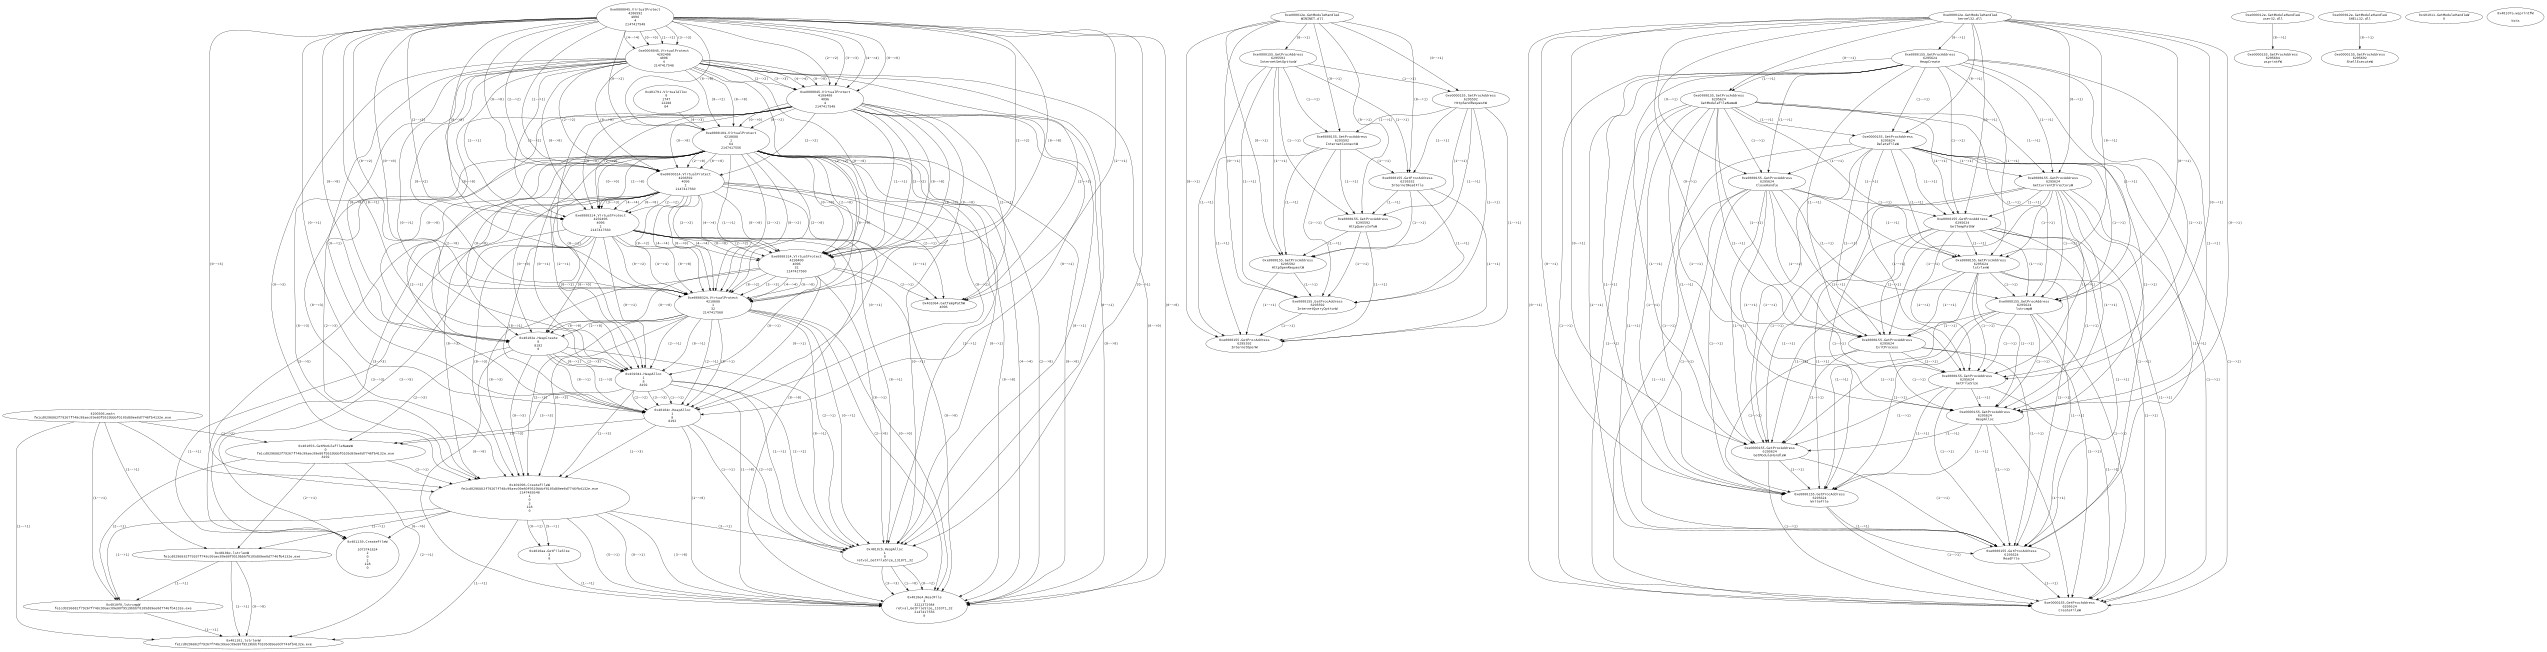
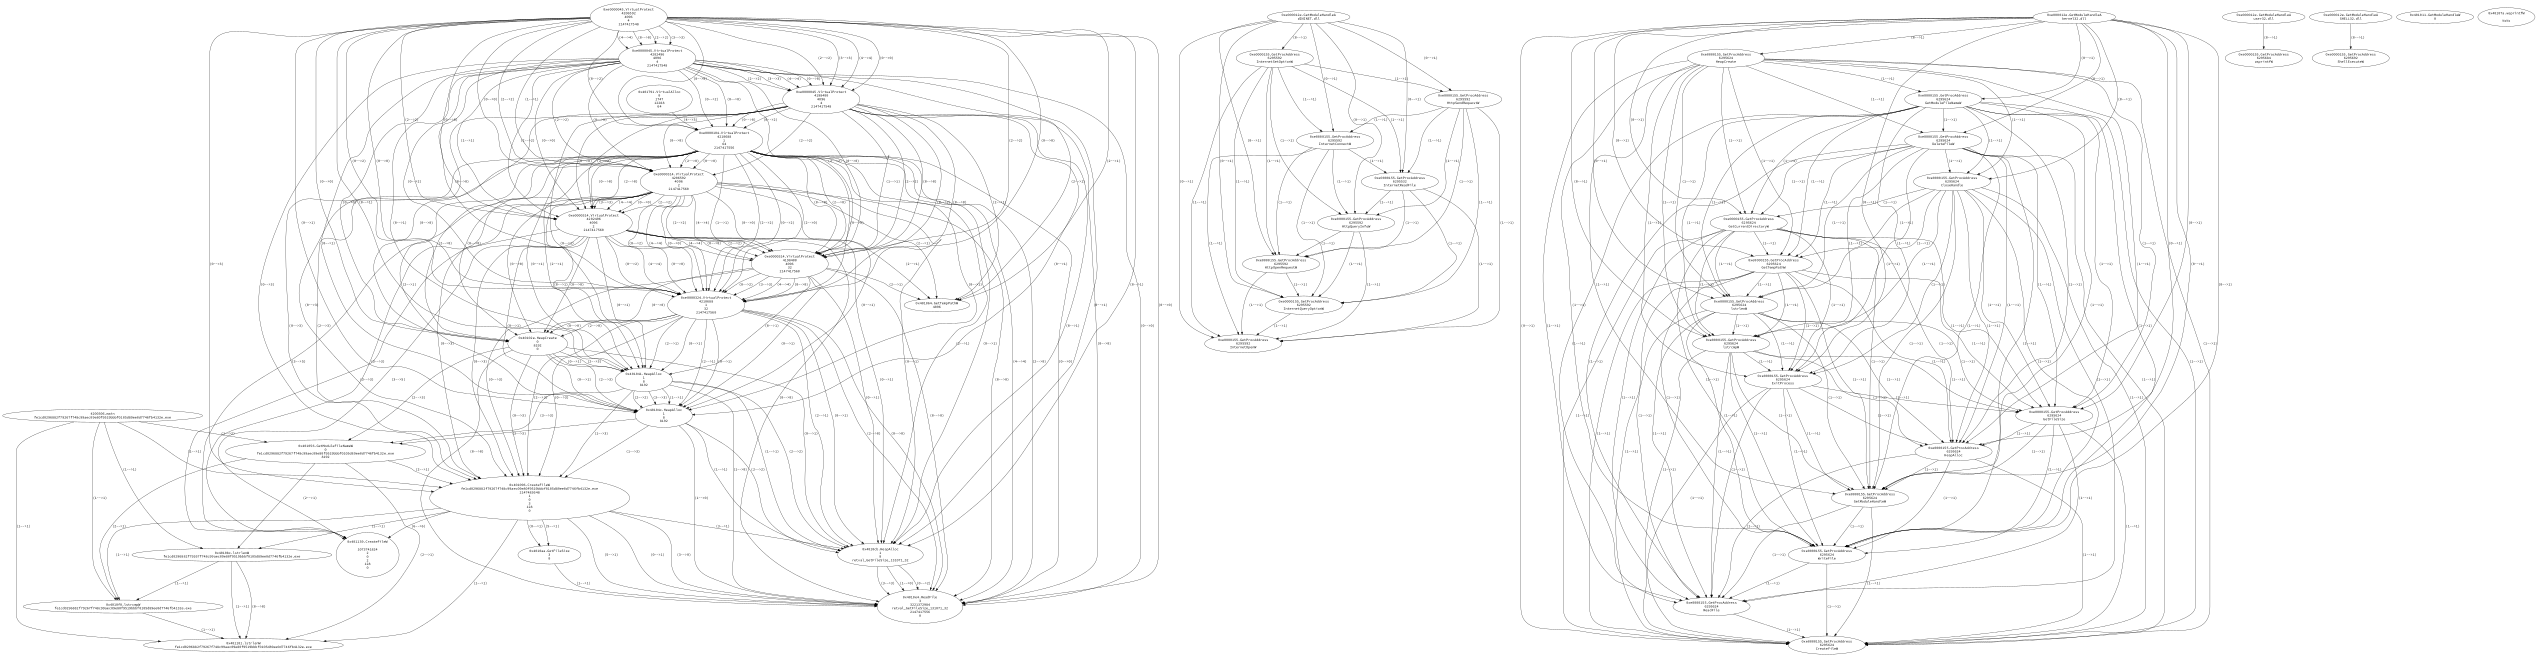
edge "0xe0000155.GetProcAddress 6295624 CloseHandle" -> "0xe0000155.GetProcAddress 6295624 GetCurrentDirectoryW": added, label "(1-->1)"
